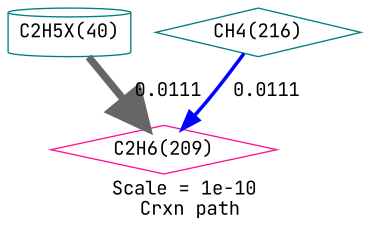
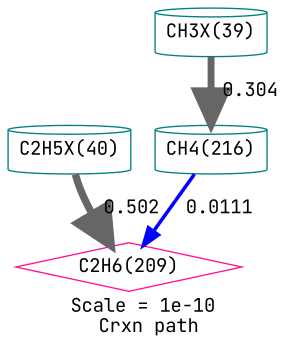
node "CH3X(39)": added
node "CH4(216)": shape diamond -> cylinder
edge "C2H5X(40)" -> "C2H6(209)": label " 0.0111" -> " 0.502"
